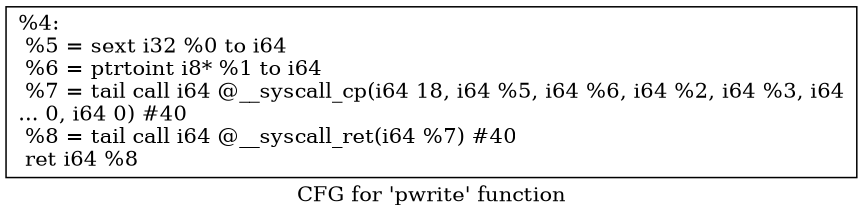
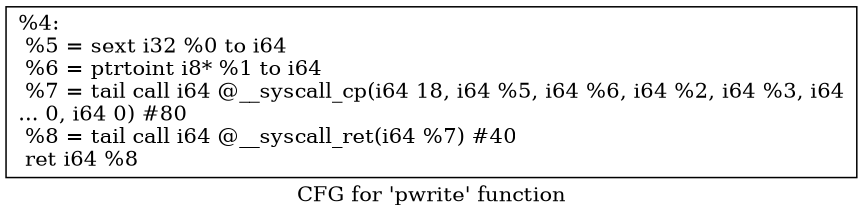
node "%4:": text "... 0, i64 0) #40" -> "... 0, i64 0) #80"
